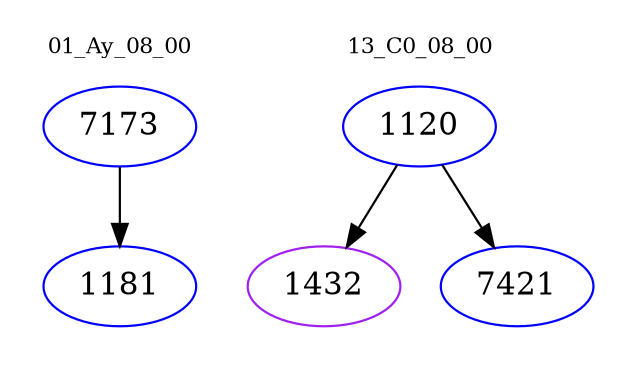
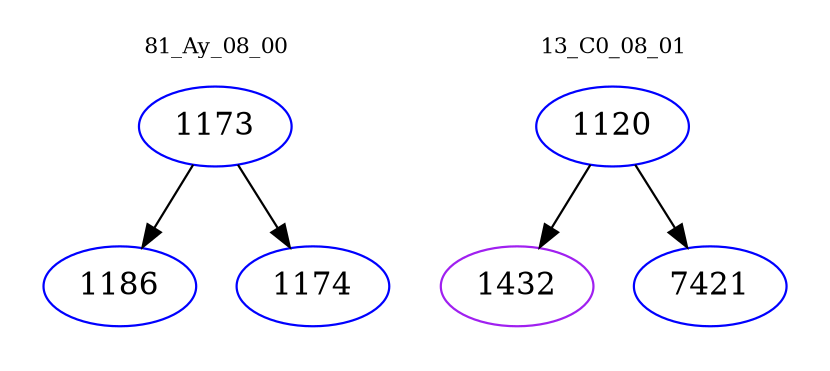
cluster "01_Ay_08_00": label "01_Ay_08_00" -> "81_Ay_08_00"
cluster "13_C0_08_00": label "13_C0_08_00" -> "13_C0_08_01"
node "7173": label "7173" -> "1173"
node "1181": label "1181" -> "1186"
node "1174": added
